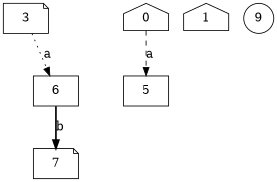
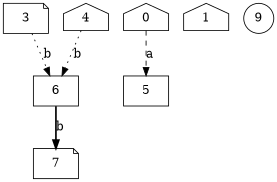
node "4": added
edge "3" -> "6": label "a" -> "b"
